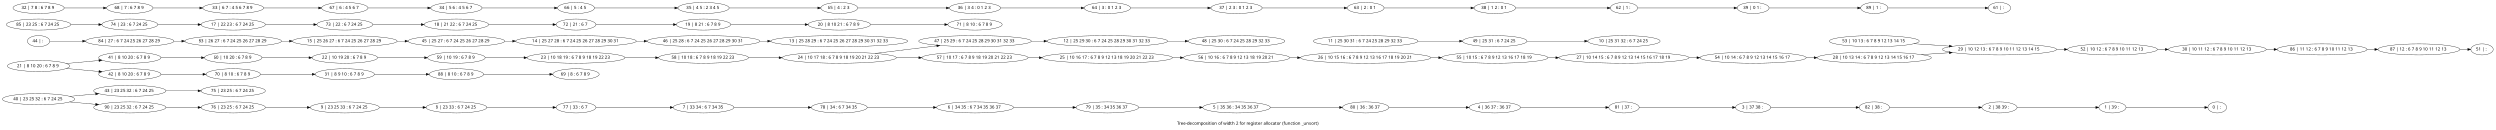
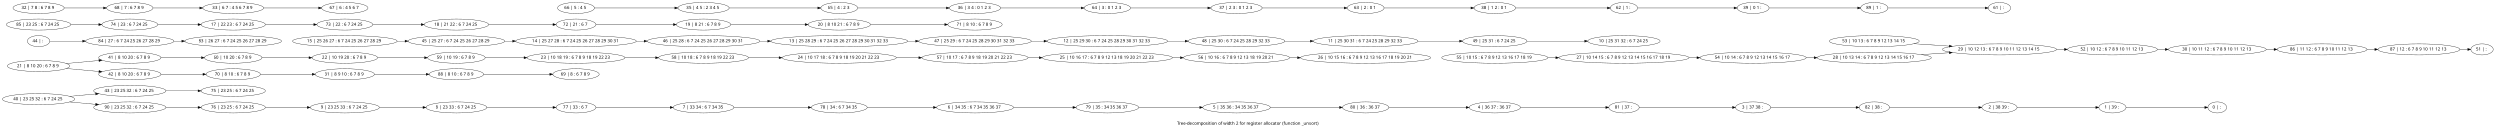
node "34 | 5 6 : 4 5 6 7": removed
edge "83 | 26 27 : 6 7 24 25 26 27 28 29" -> "15 | 25 26 27 : 6 7 24 25 26 27 28 29": removed
edge "48 | 25 30 : 6 7 24 25 28 29 32 33" -> "11 | 25 30 31 : 6 7 24 25 28 29 32 33": added
edge "24 | 10 17 18 : 6 7 8 9 18 19 20 21 22 23" -> "47 | 25 29 : 6 7 24 25 28 29 30 31 32 33": now "13 | 25 28 29 : 6 7 24 25 26 27 28 29 30 31 32 33" -> "47 | 25 29 : 6 7 24 25 28 29 30 31 32 33"
edge "26 | 10 15 16 : 6 7 8 9 12 13 16 17 18 19 20 21" -> "55 | 10 15 : 6 7 8 9 12 13 16 17 18 19": removed
